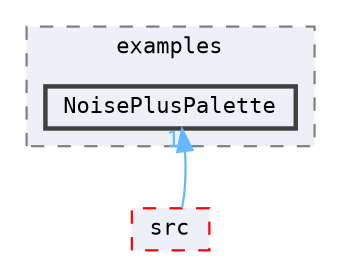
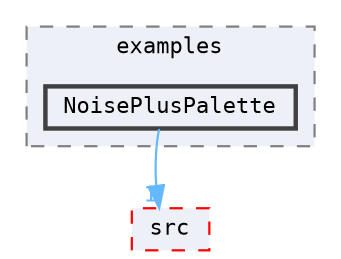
edge "src" -> "NoisePlusPalette": reversed
